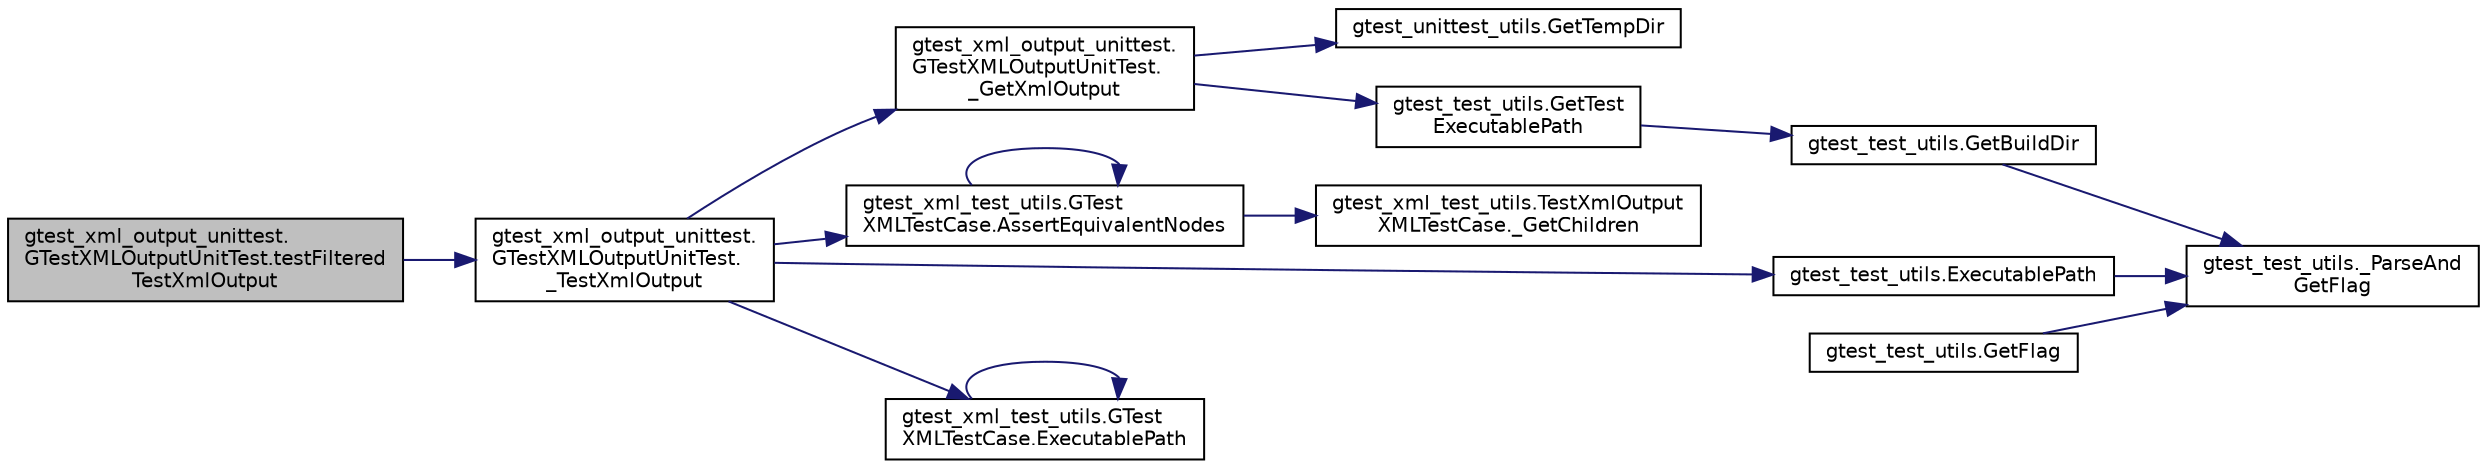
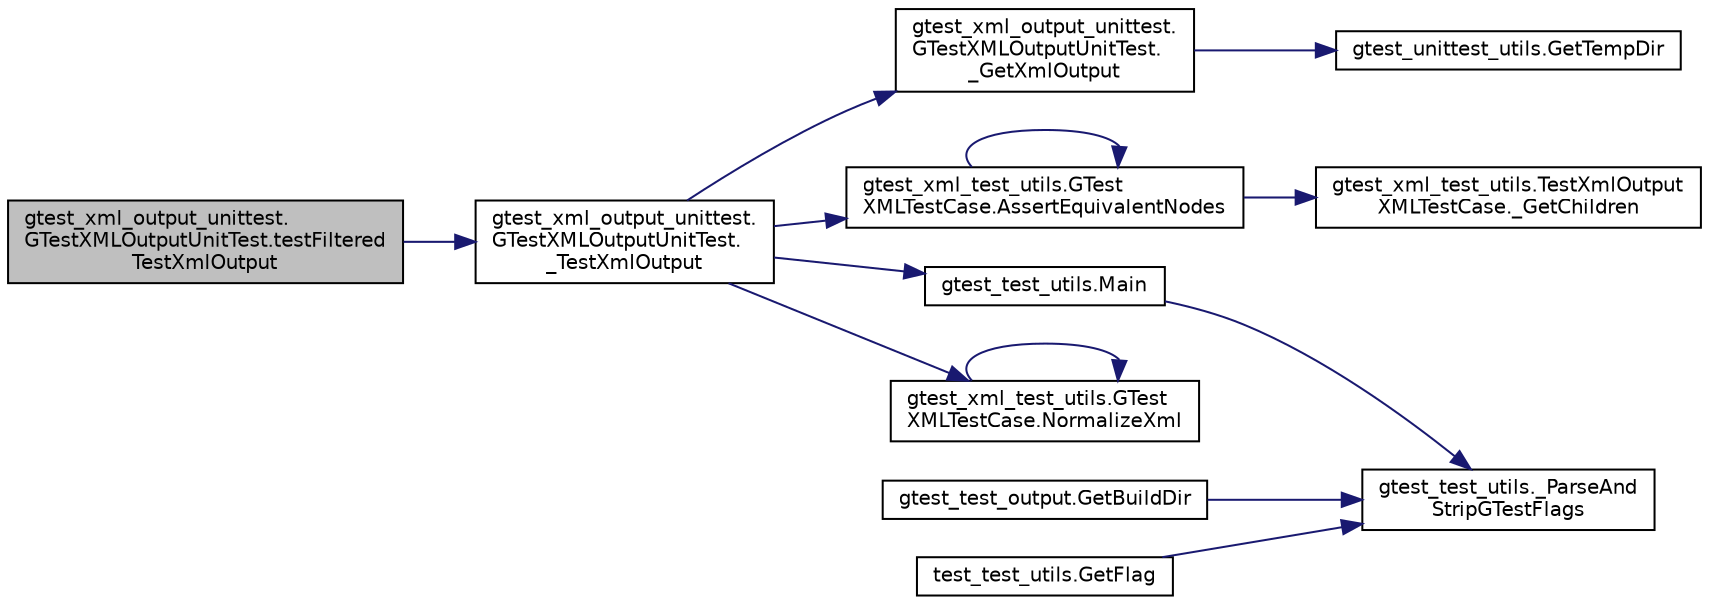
node "gtest_test_utils.GetTest ExecutablePath": removed
node "gtest_test_utils.GetBuildDir": label "gtest_test_utils.GetBuildDir" -> "gtest_test_output.GetBuildDir"
node "gtest_test_utils.ExecutablePath": label "gtest_test_utils.ExecutablePath" -> "gtest_test_utils.Main"
node "gtest_test_utils._ParseAnd GetFlag": label "gtest_test_utils._ParseAnd GetFlag" -> "gtest_test_utils._ParseAnd StripGTestFlags"
node "gtest_test_utils.GetFlag": label "gtest_test_utils.GetFlag" -> "test_test_utils.GetFlag"
node "gtest_xml_test_utils.GTest XMLTestCase.ExecutablePath": label "gtest_xml_test_utils.GTest XMLTestCase.ExecutablePath" -> "gtest_xml_test_utils.GTest XMLTestCase.NormalizeXml"
